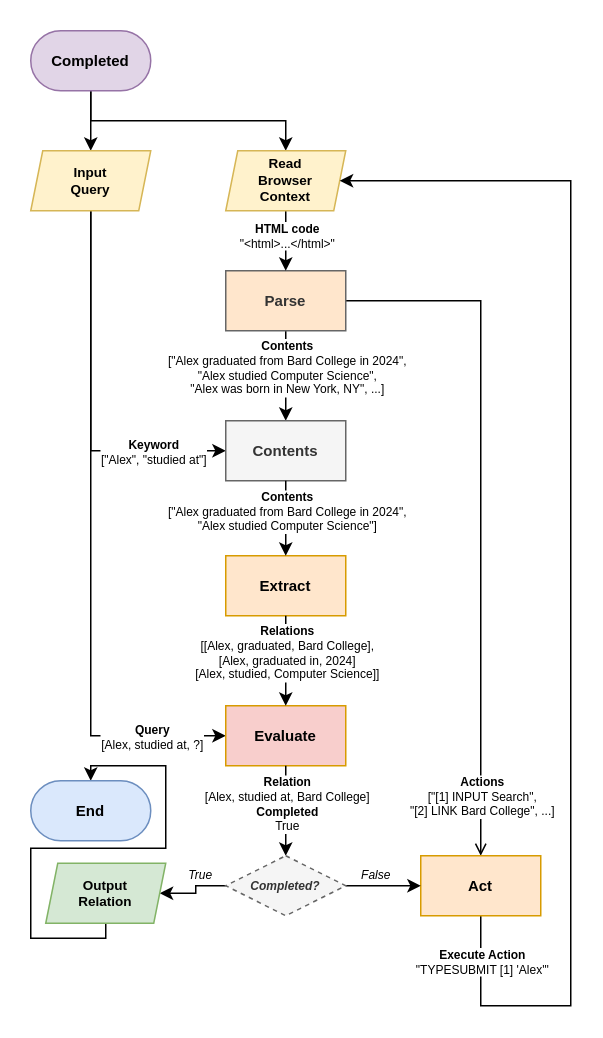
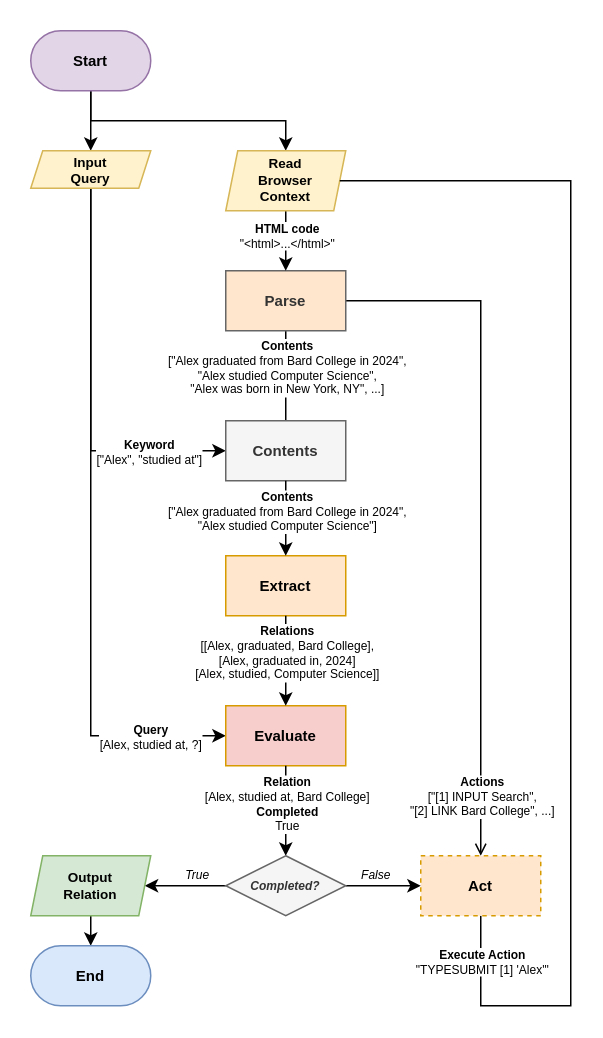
node "Completed": label "Completed" -> "Start"
node "Input Query": size 120x60 -> 120x38
edge "Act" -> "Read Browser Context": arrowhead classic -> none
edge "Parse" -> "Contents": arrowhead classic -> none
node "End": moved (91, 811) -> (91, 976)
node "Completed?": style dashed -> solid
node "Act": style solid -> dashed
node "OutputRelation": moved (106, 893) -> (91, 886)
